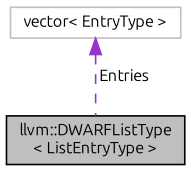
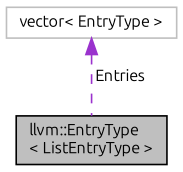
node "llvm::DWARFListType < ListEntryType >": label "llvm::DWARFListType < ListEntryType >" -> "llvm::EntryType < ListEntryType >"
